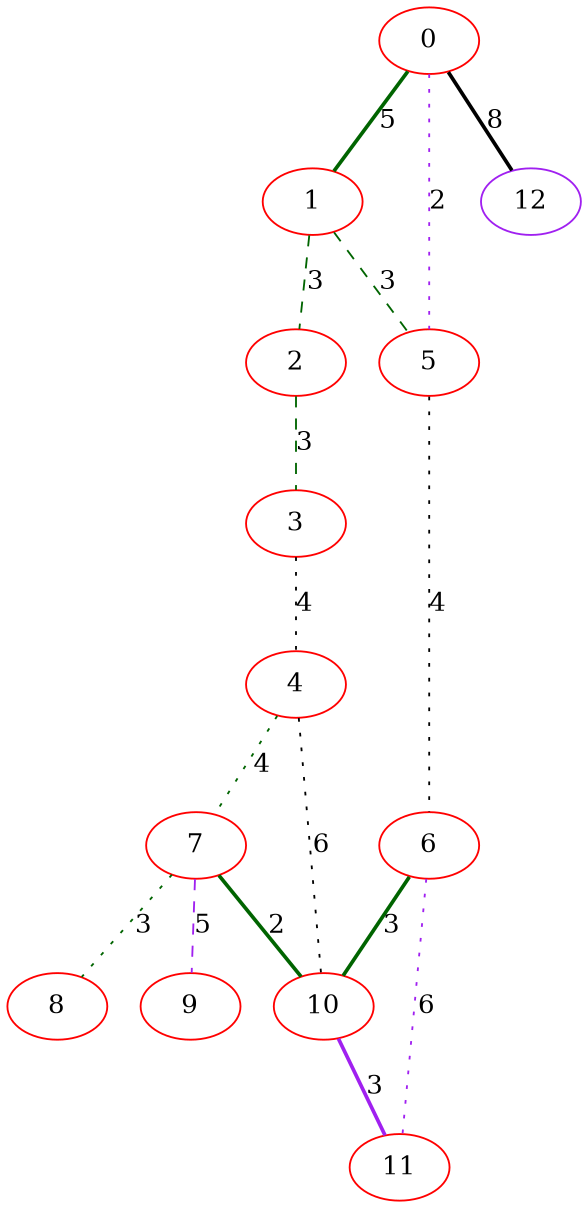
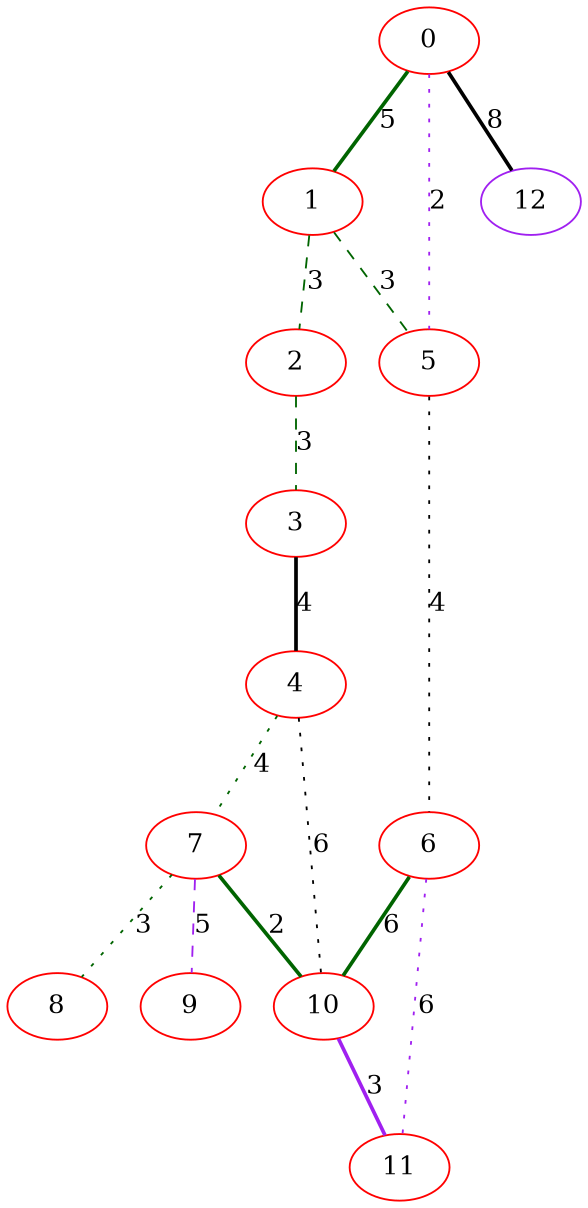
edge "3" -- "4": style dotted -> bold
edge "6" -- "10": label "3" -> "6"
